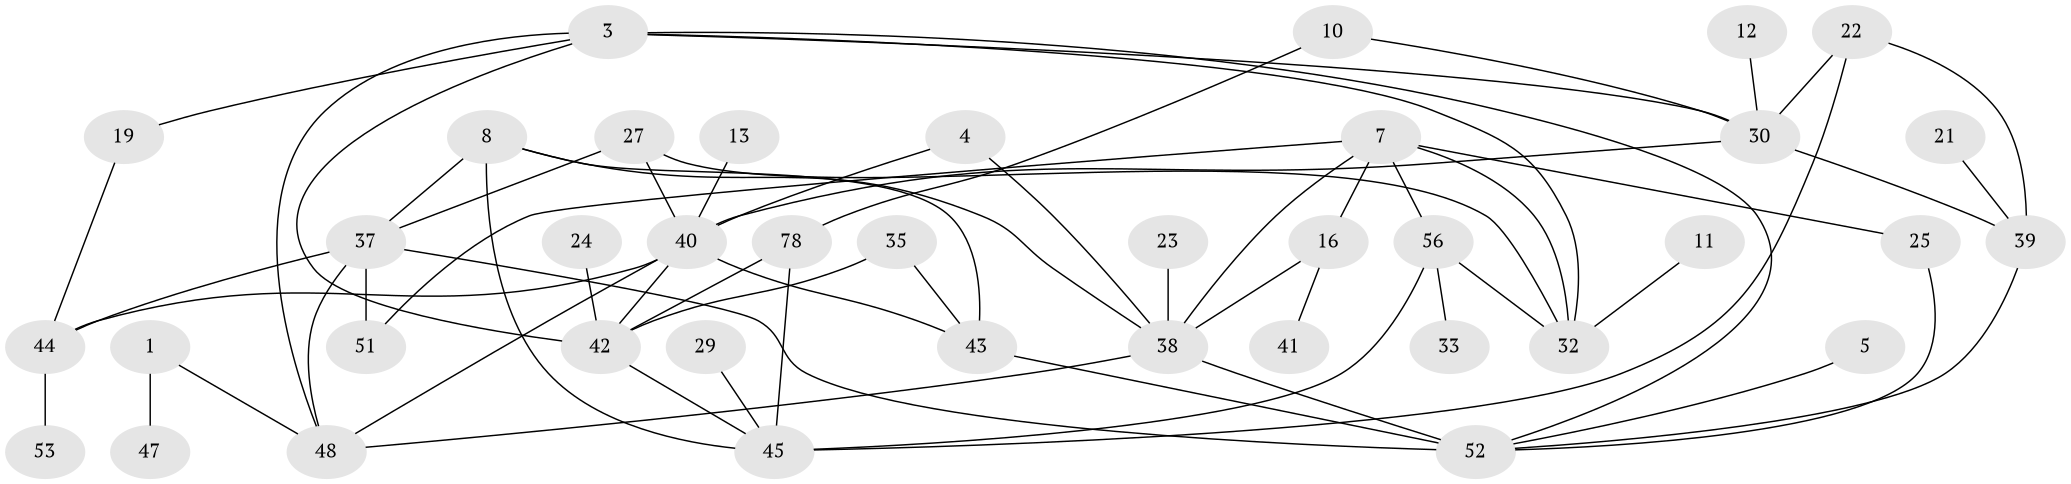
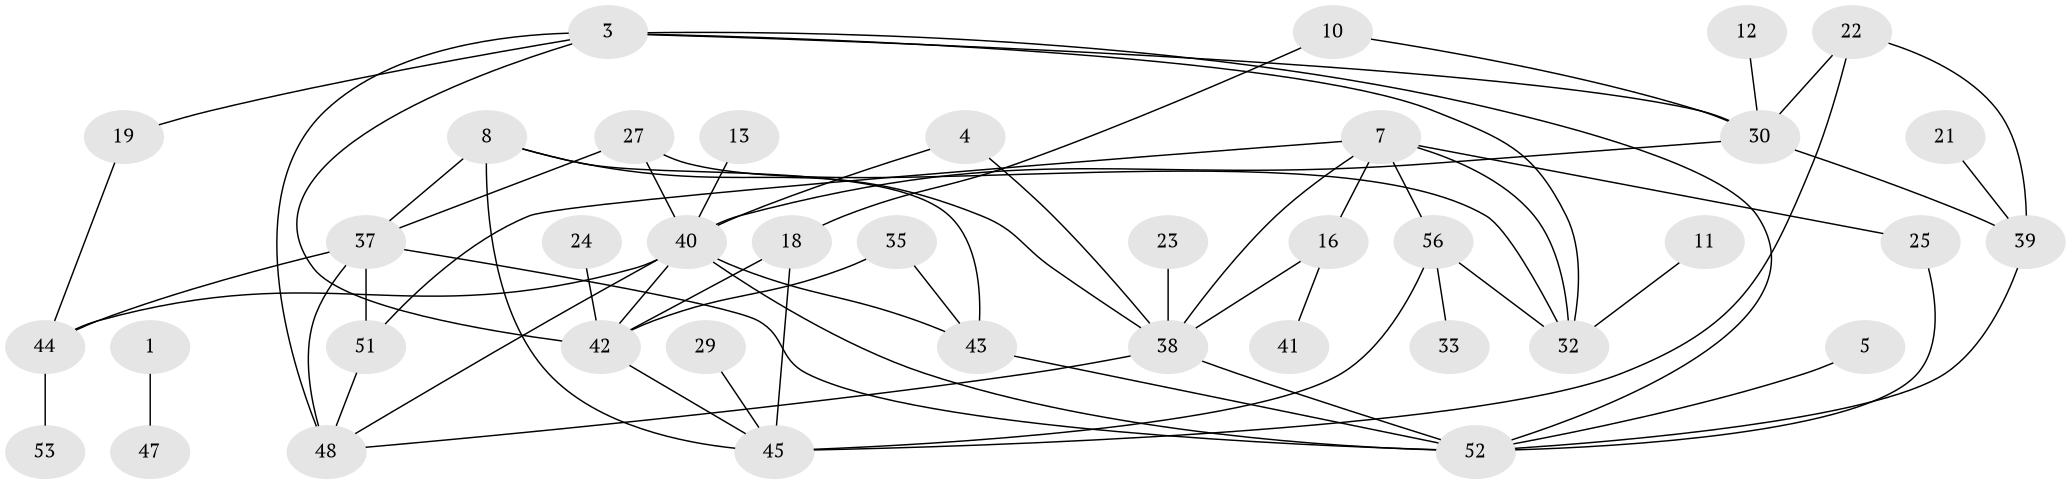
node "78": label "78" -> "18"
edge "1" -- "48": now "51" -- "48"
edge "40" -- "52": added
